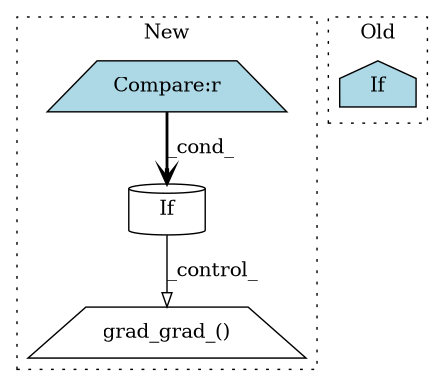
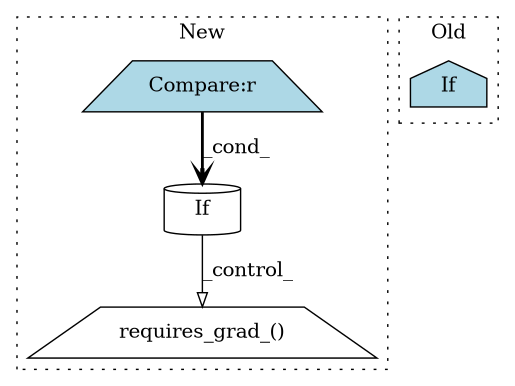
node "grad_grad_()": label "grad_grad_()" -> "requires_grad_()"
